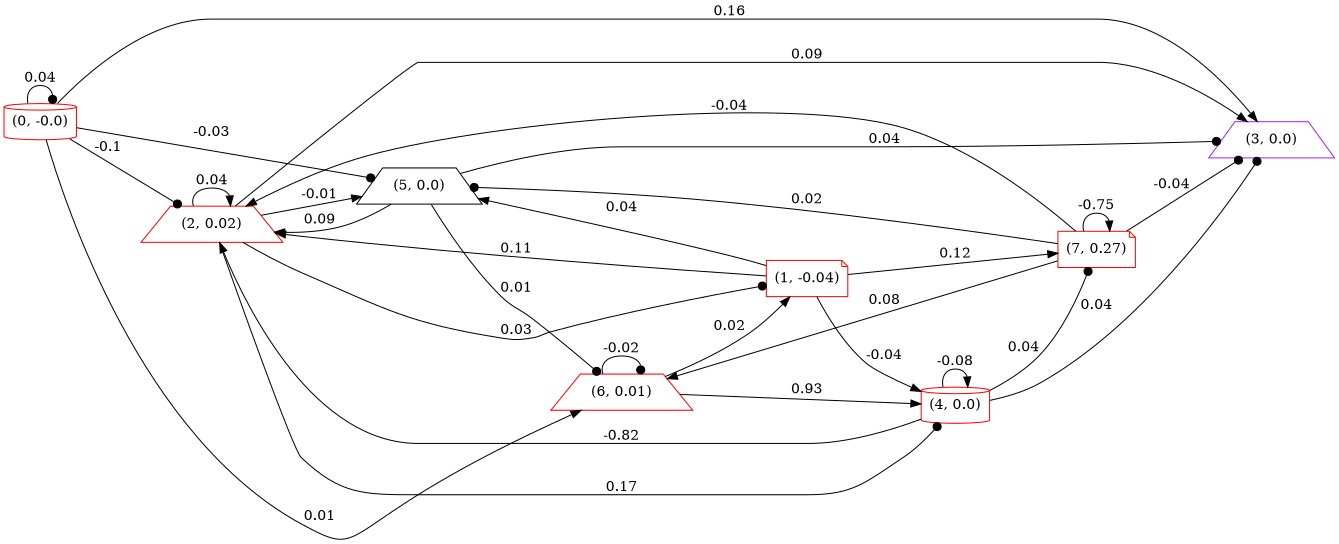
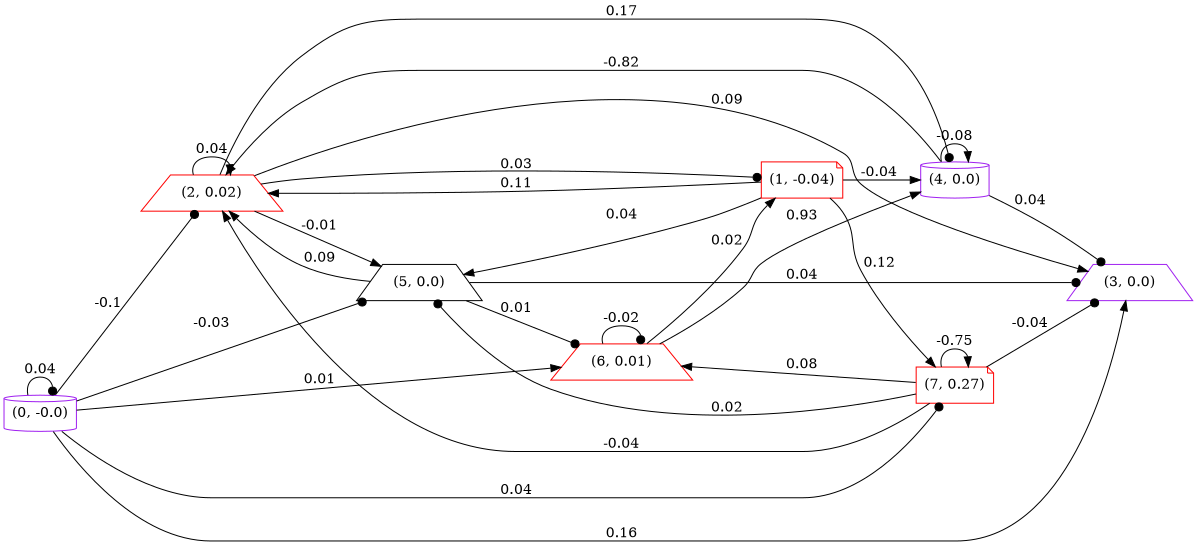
node "(0, -0.0)": color red -> purple
edge "(4, 0.0)" -> "(7, 0.27)": now "(0, -0.0)" -> "(7, 0.27)"
node "(4, 0.0)": color red -> purple
